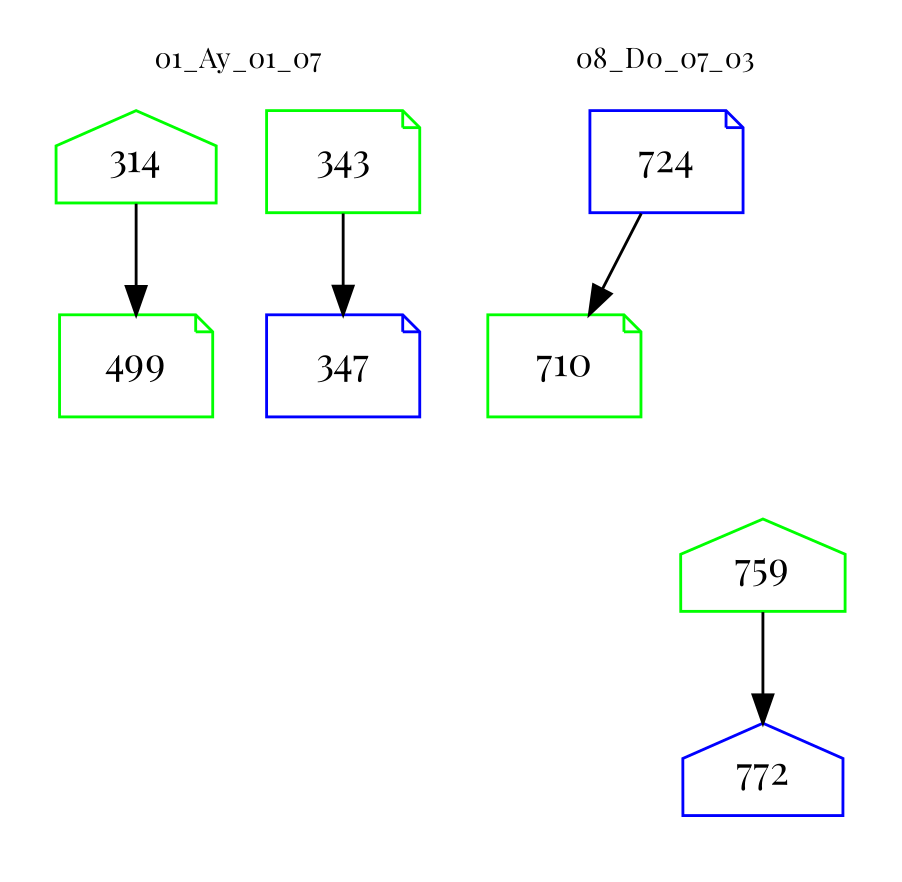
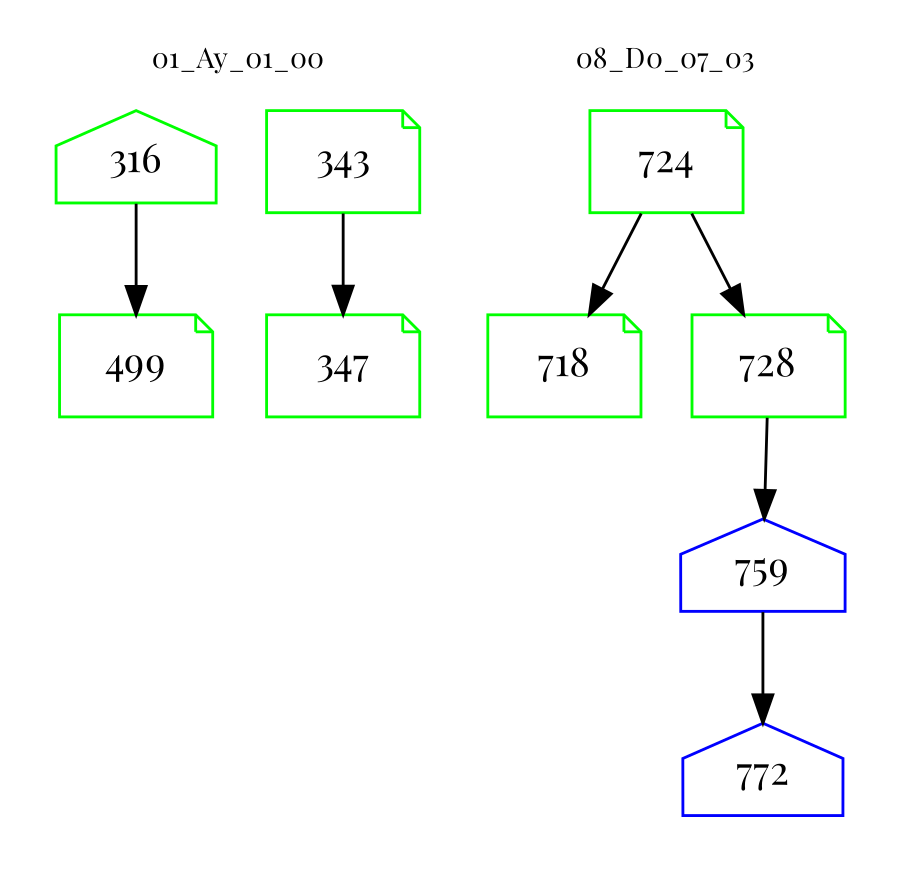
cluster "01_Ay_01_07": label "01_Ay_01_07" -> "01_Ay_01_00"
node "314": label "314" -> "316"
node "724": color blue -> green
node "347": color blue -> green
node "710": label "710" -> "718"
node "728": added
node "759": color green -> blue
